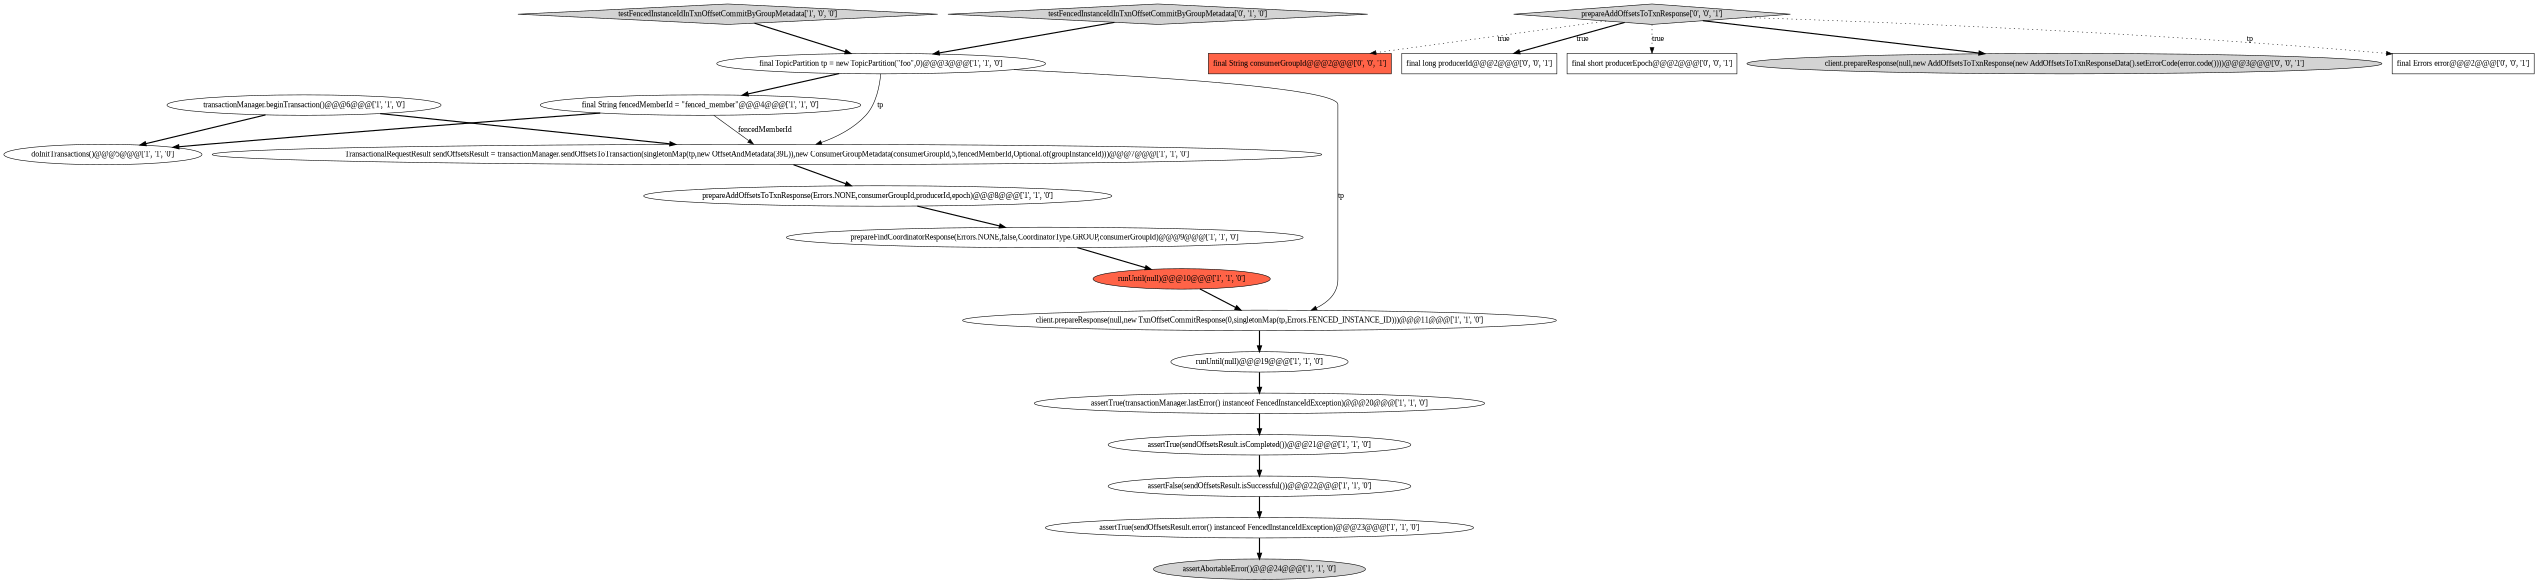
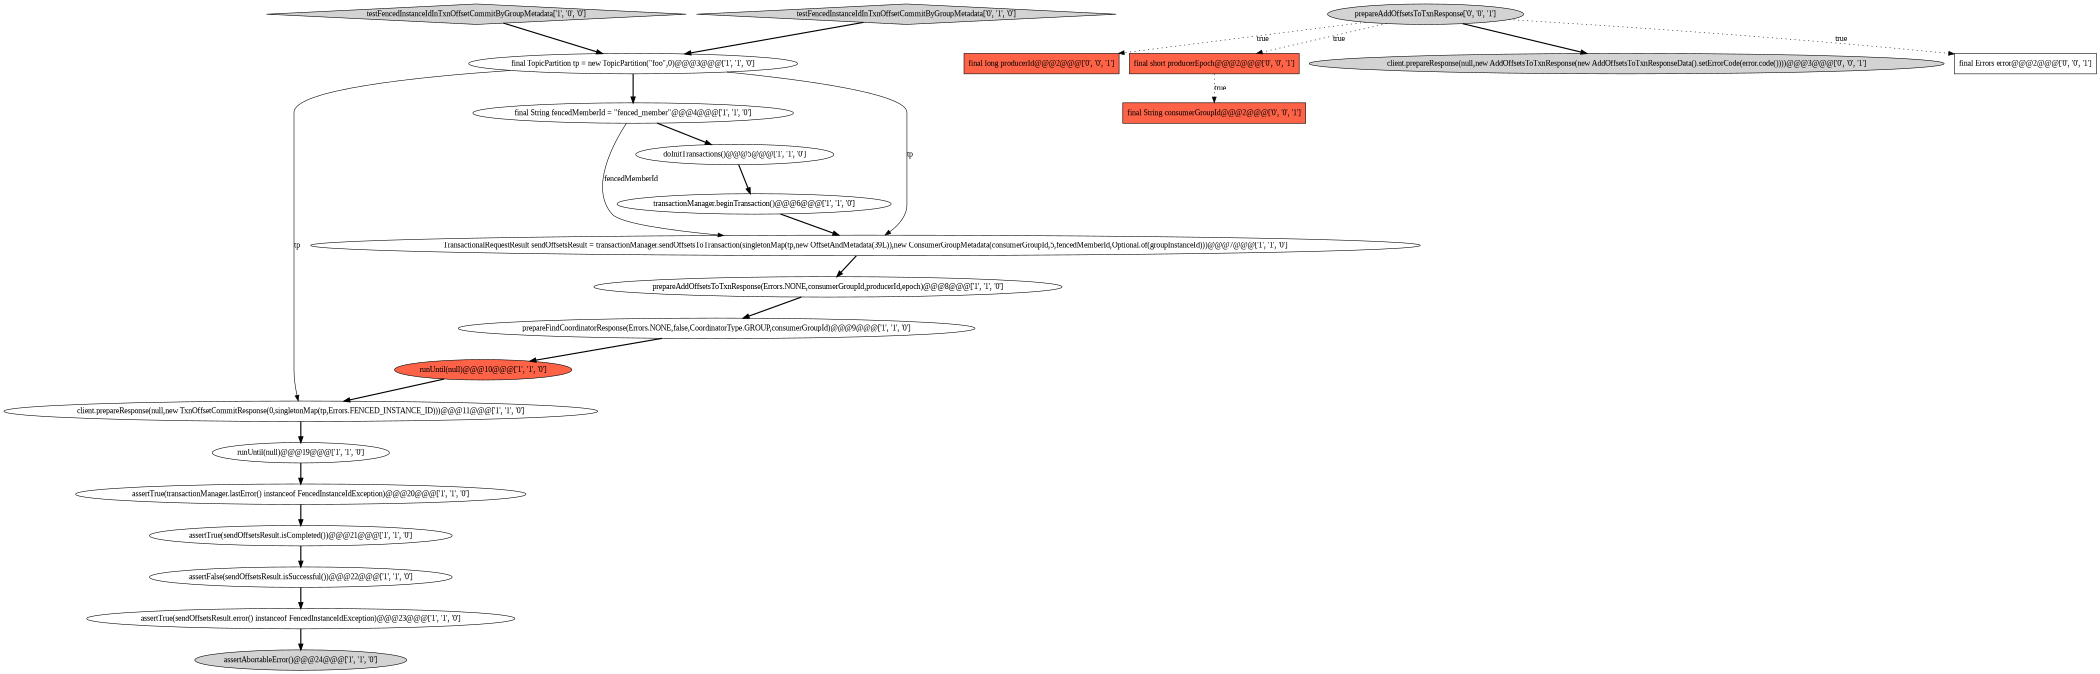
node "prepareAddOffsetsToTxnResponse['0', '0', '1']": shape diamond -> ellipse
edge "prepareAddOffsetsToTxnResponse['0', '0', '1']" -> "final String consumerGroupId@@@2@@@['0', '0', '1']": now "final short producerEpoch@@@2@@@['0', '0', '1']" -> "final String consumerGroupId@@@2@@@['0', '0', '1']"
edge "prepareAddOffsetsToTxnResponse['0', '0', '1']" -> "final long producerId@@@2@@@['0', '0', '1']": style bold -> dotted
edge "prepareAddOffsetsToTxnResponse['0', '0', '1']" -> "final Errors error@@@2@@@['0', '0', '1']": label "tp" -> "true"
node "final long producerId@@@2@@@['0', '0', '1']": fillcolor white -> tomato
node "final short producerEpoch@@@2@@@['0', '0', '1']": fillcolor white -> tomato
edge "transactionManager.beginTransaction()@@@6@@@['1', '1', '0']" -> "doInitTransactions()@@@5@@@['1', '1', '0']": reversed
